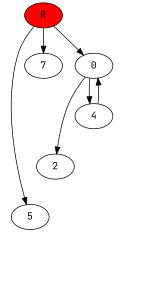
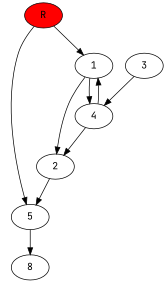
node "7": removed
node "0": label "0" -> "1"
node "3": added
edge "4" -> "2": added
edge "2" -> "5": added
node "8": added
